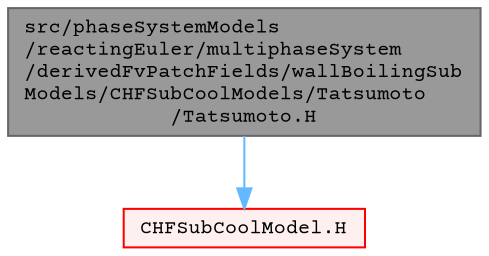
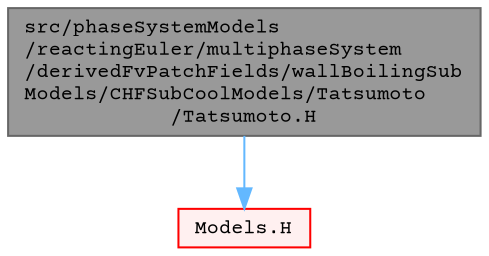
node "CHFSubCoolModel.H": label "CHFSubCoolModel.H" -> "Models.H"
